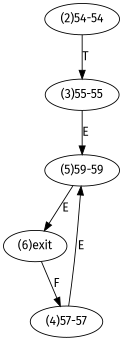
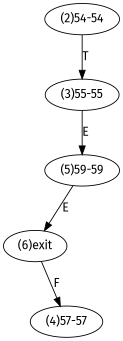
edge "(4)57-57" -> "(5)59-59": removed, label "E"
